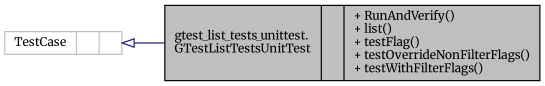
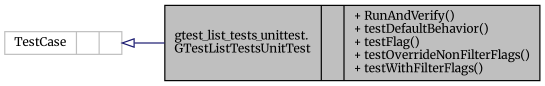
node "gtest_list_tests_unittest.": text "+ list()" -> "+ testDefaultBehavior()"
